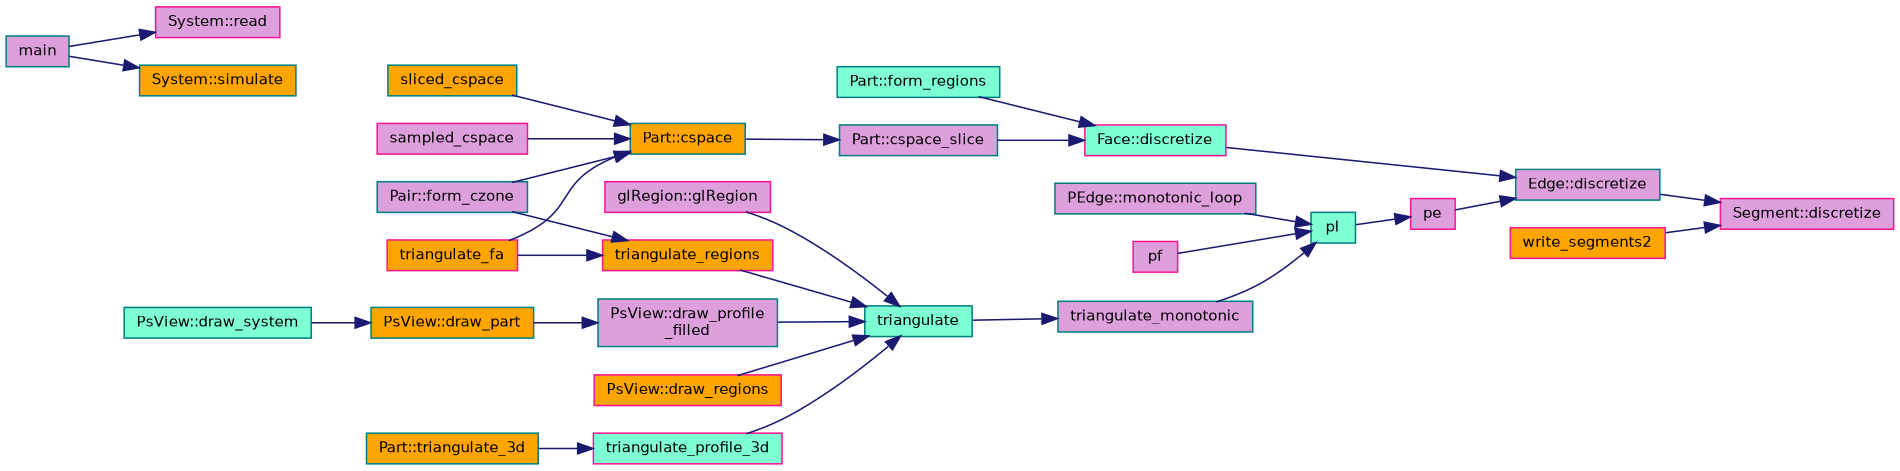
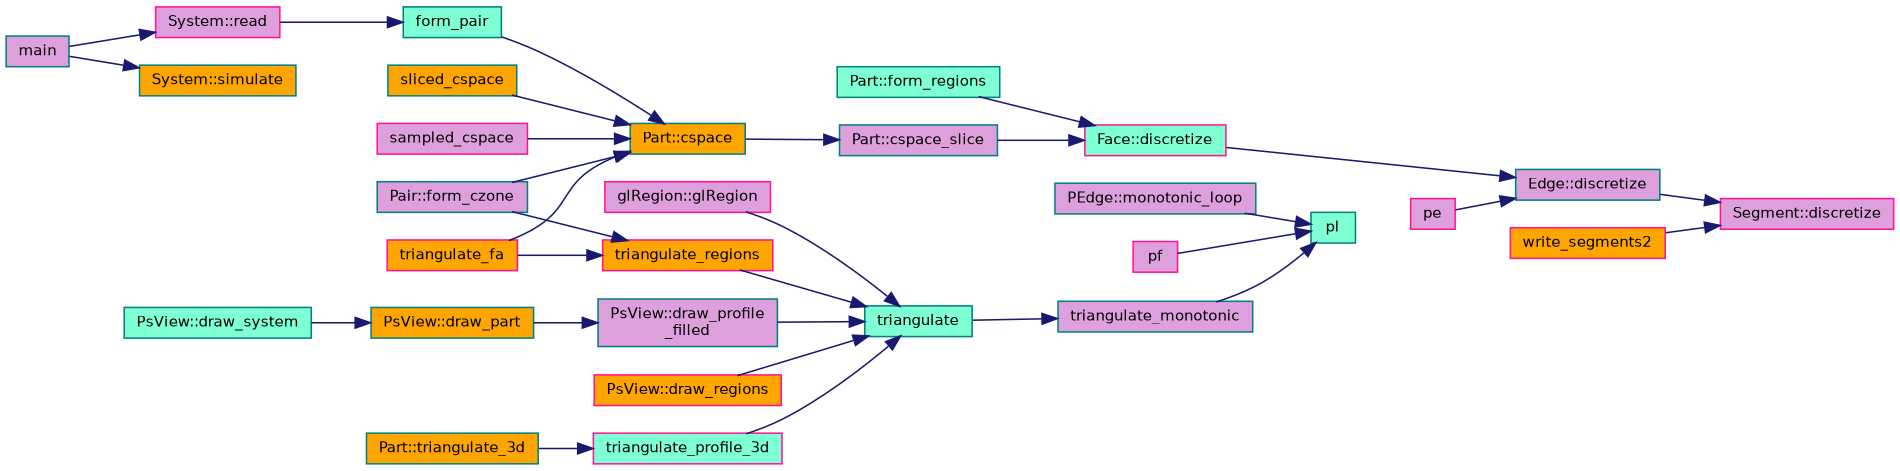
node "form_pair": added
edge "pl" -> "pe": removed
